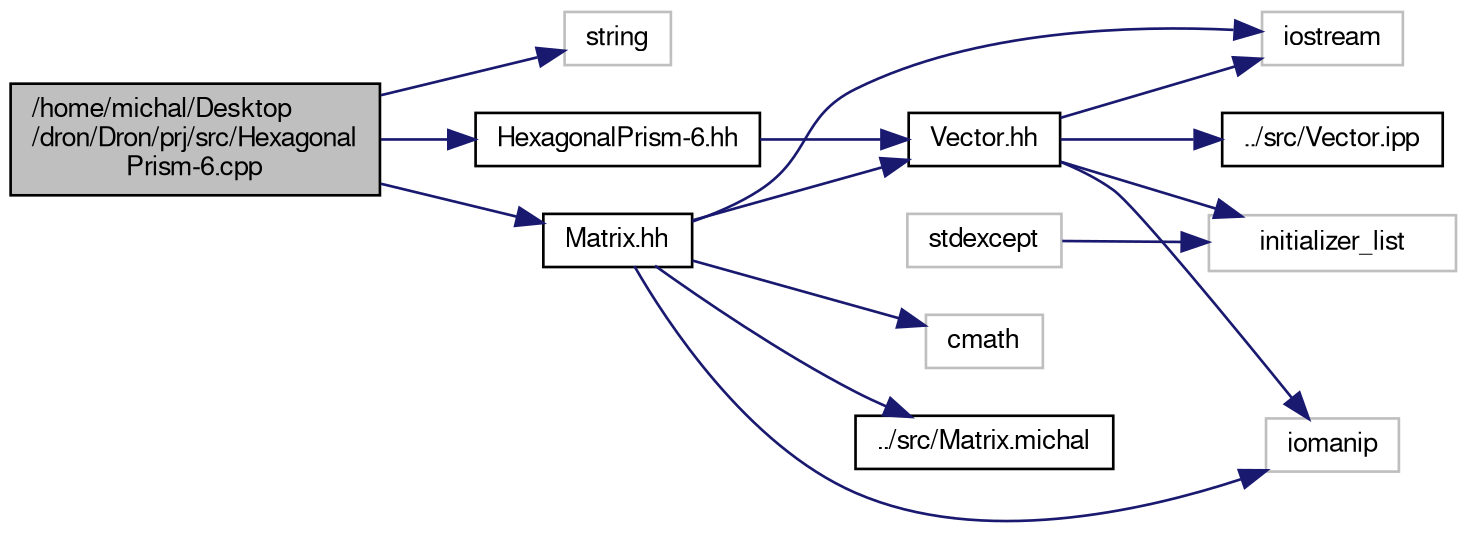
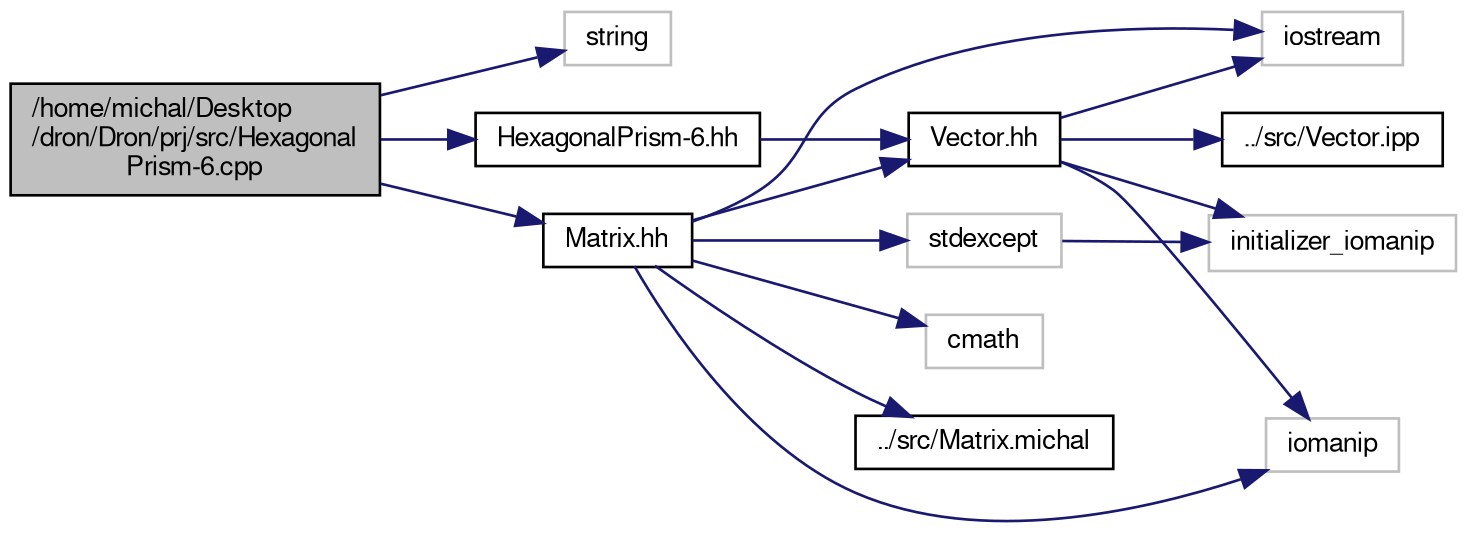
edge "Matrix.hh" -> "stdexcept": added
node "initializer_list": label "initializer_list" -> "initializer_iomanip"
